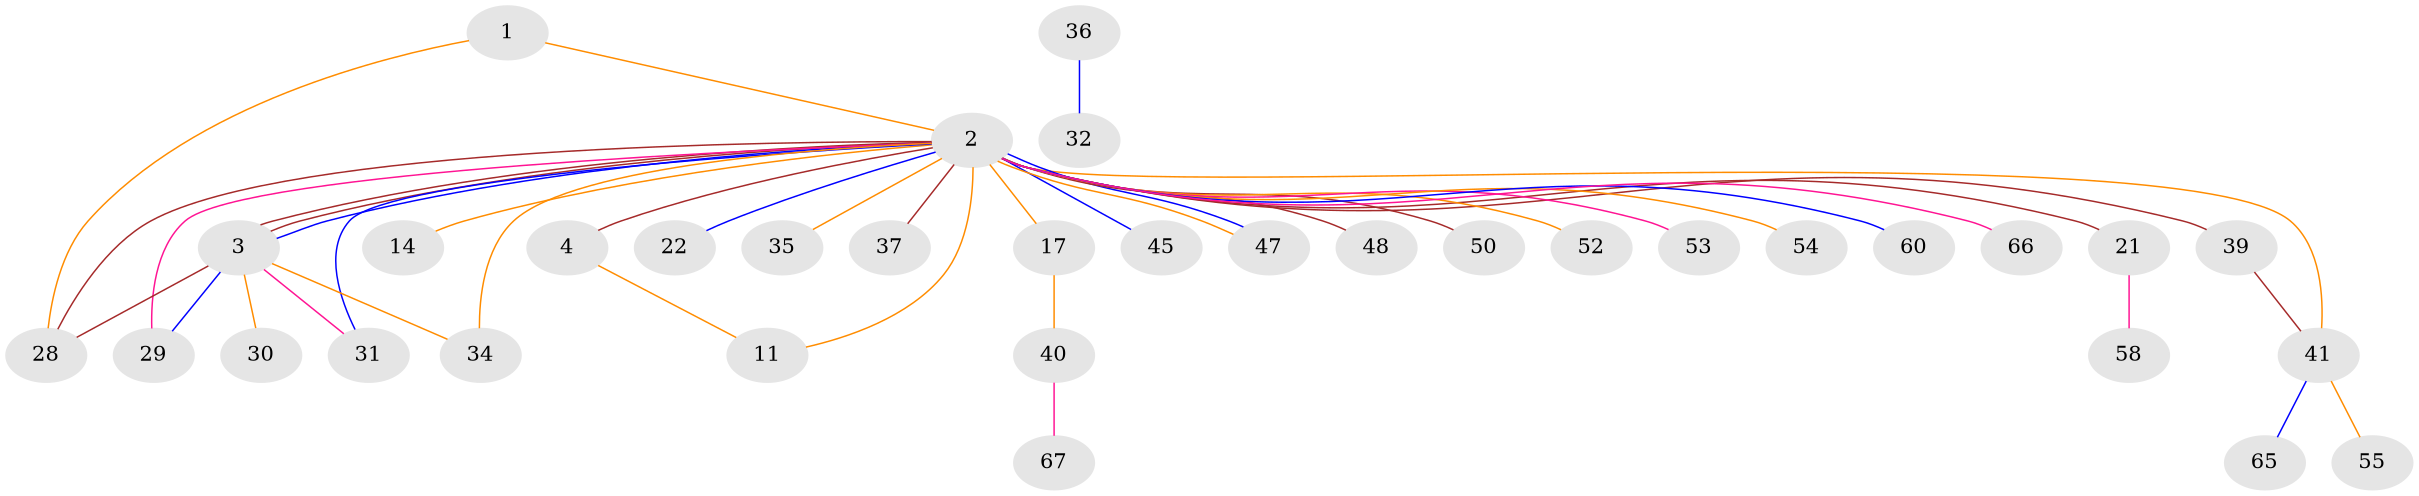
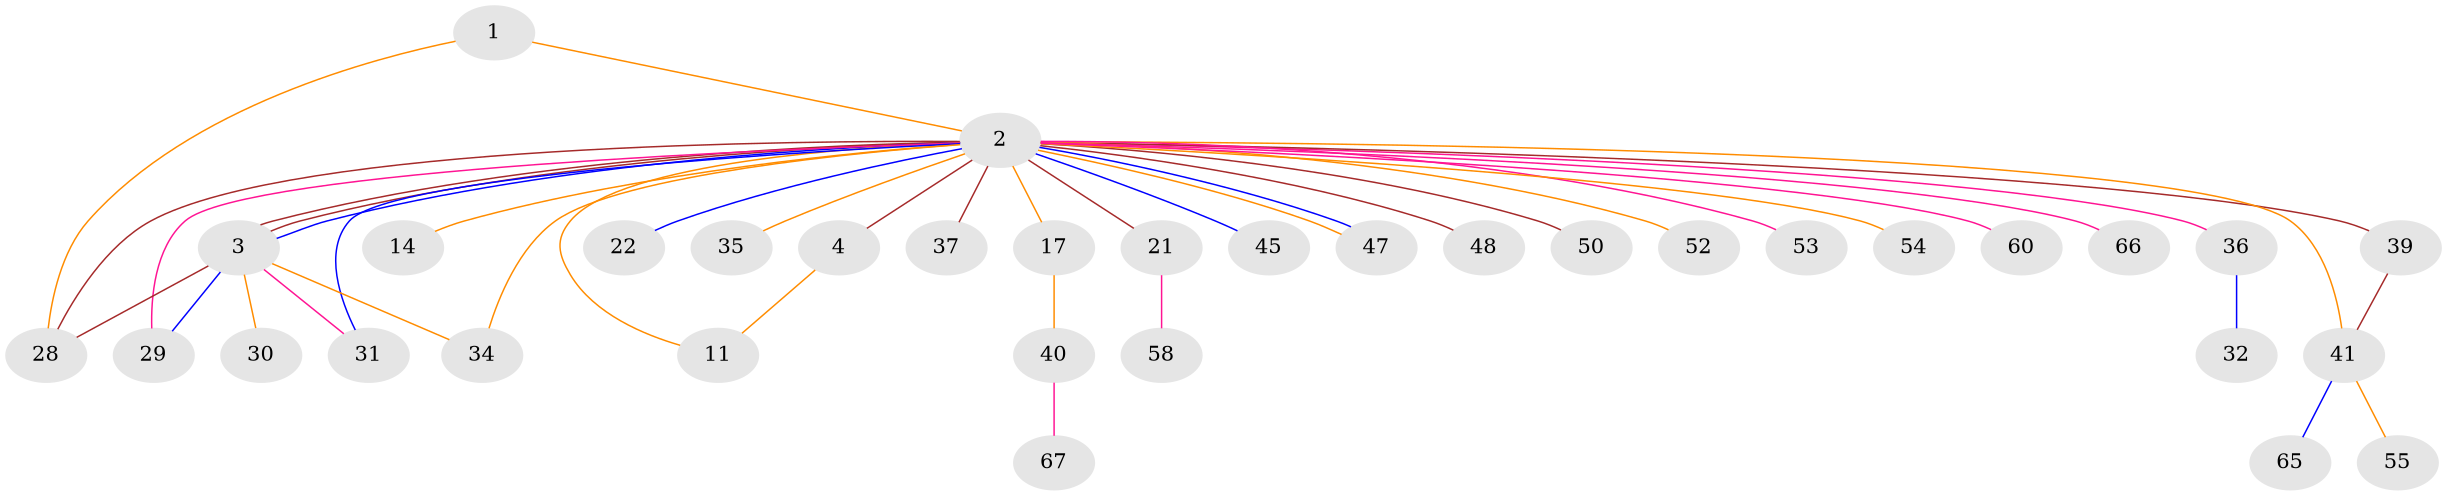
edge "2" -- "36": added
edge "2" -- "60": color blue -> deeppink
